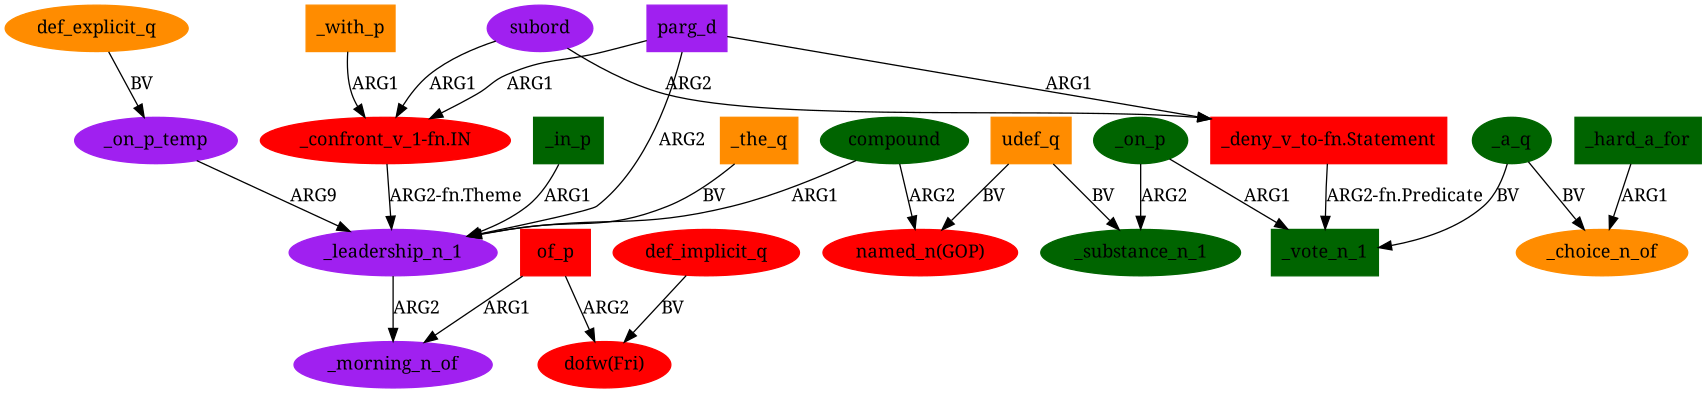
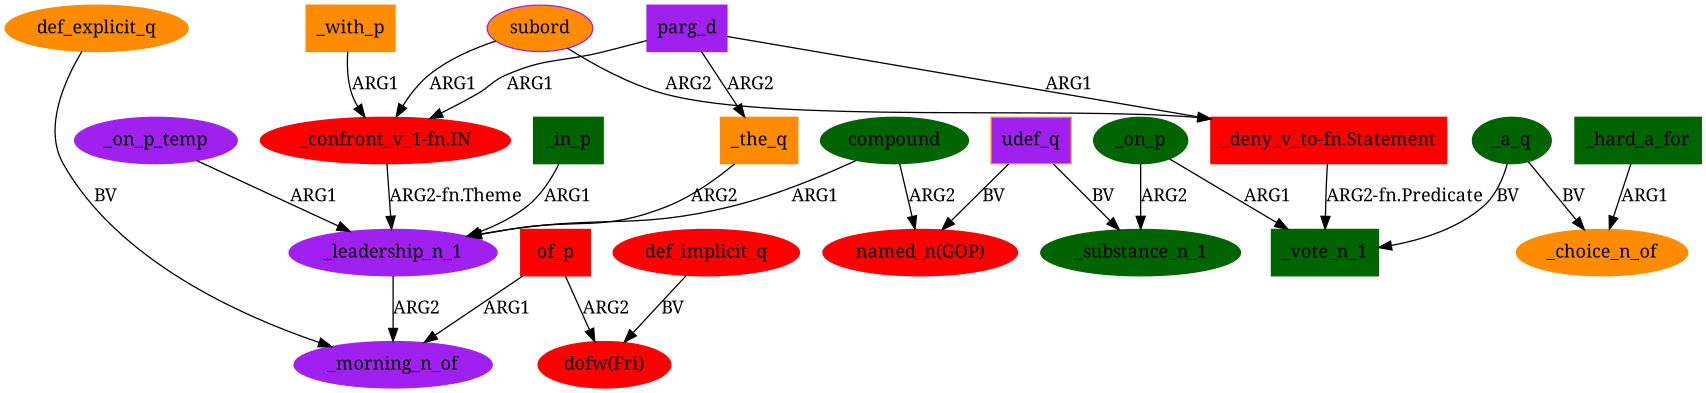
node "subord": fillcolor purple -> darkorange
edge "def_explicit_q" -> "_on_p_temp": now "def_explicit_q" -> "_morning_n_of"
node "udef_q": fillcolor darkorange -> purple
edge "parg_d" -> "_leadership_n_1": now "parg_d" -> "_the_q"
edge "_on_p_temp" -> "_leadership_n_1": label "ARG9" -> "ARG1"
edge "_the_q" -> "_leadership_n_1": label "BV" -> "ARG2"
